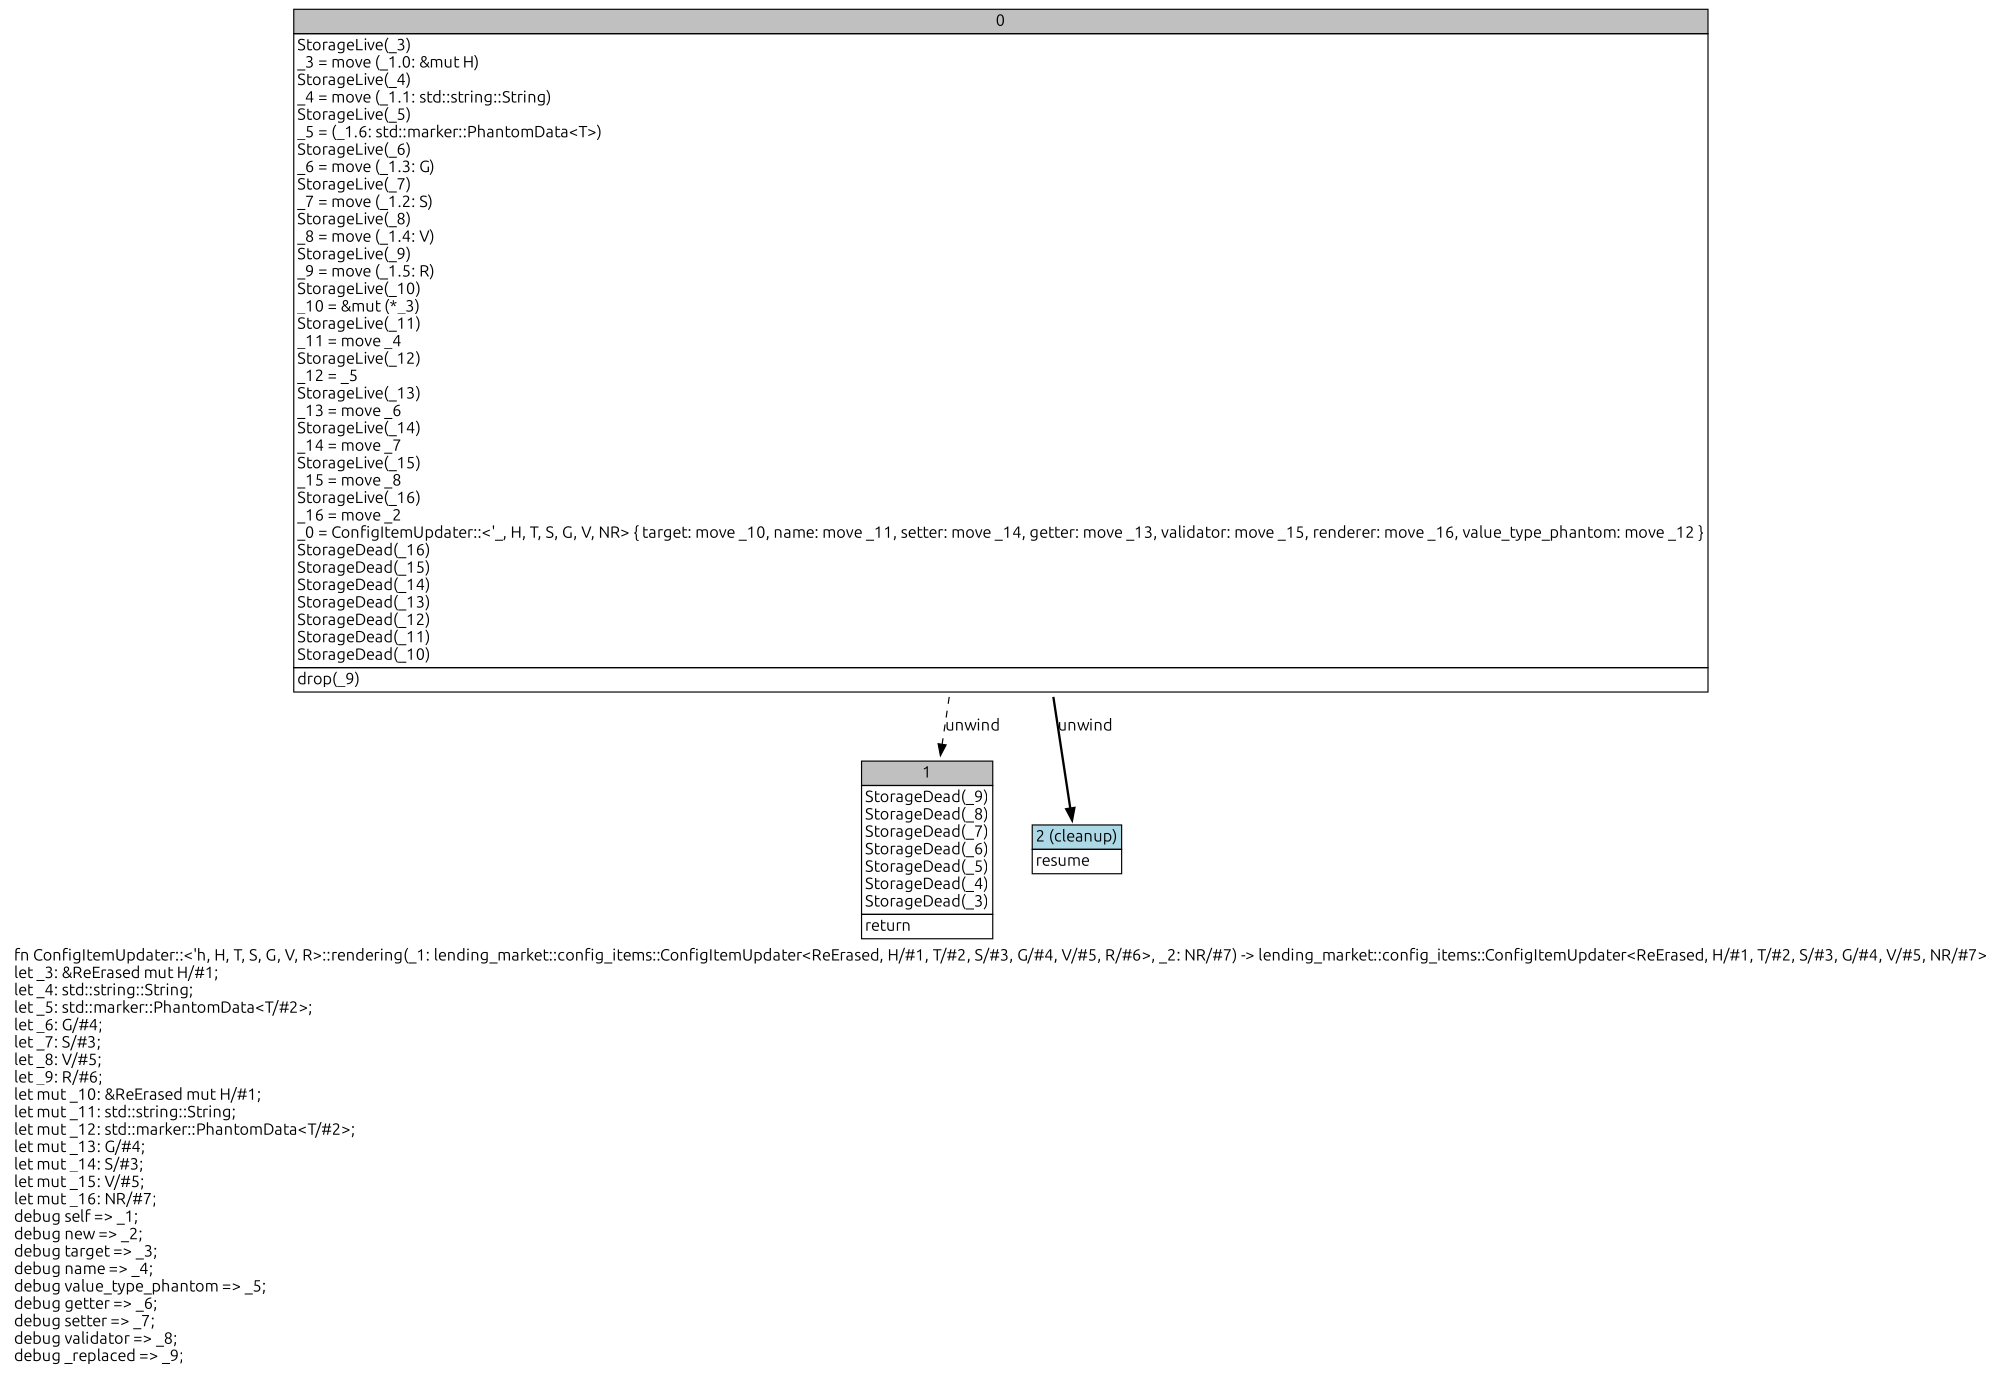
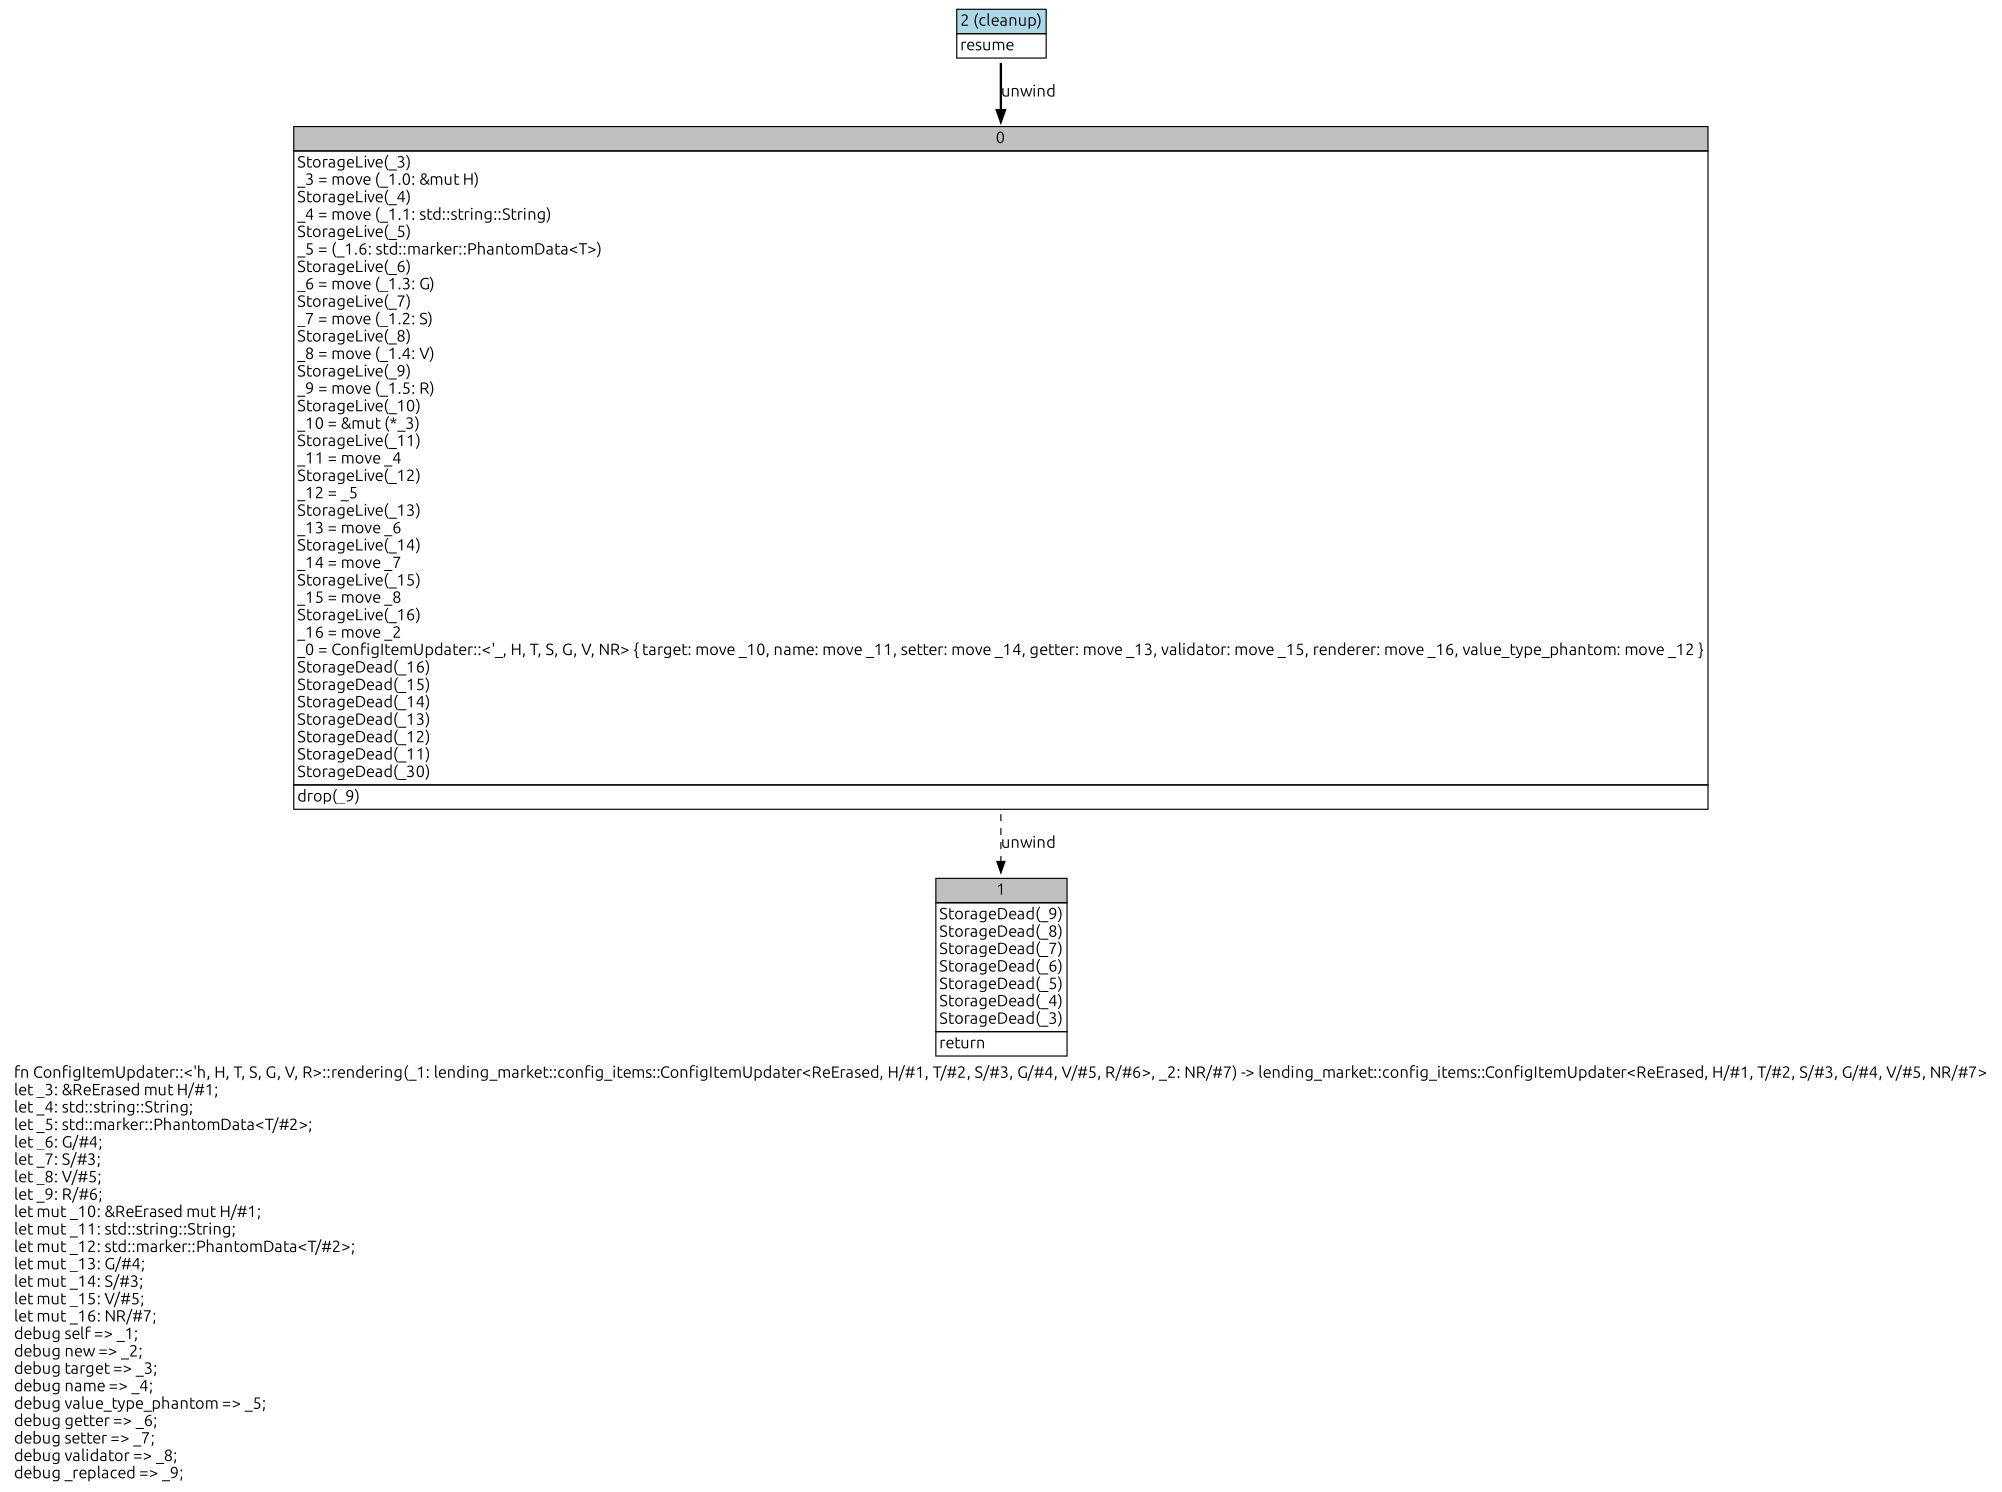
node "0": text "StorageDead(_10)" -> "StorageDead(_30)"
edge "0" -> "2 (cleanup)": reversed
